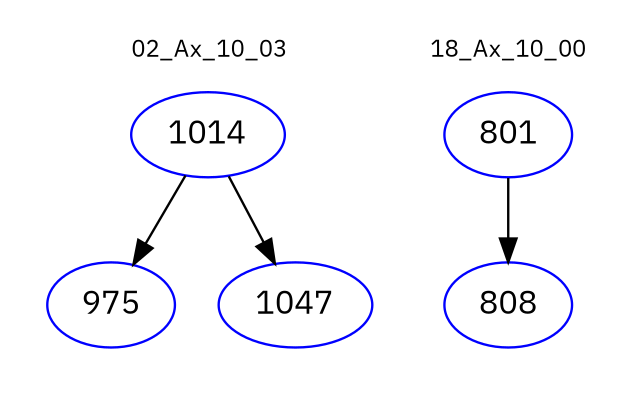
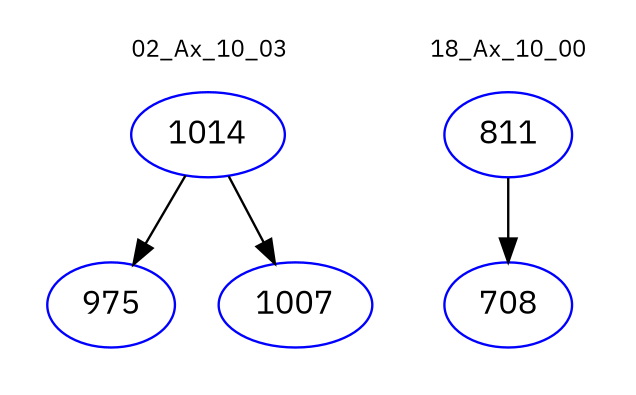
node "801": label "801" -> "811"
node "1047": label "1047" -> "1007"
node "808": label "808" -> "708"
